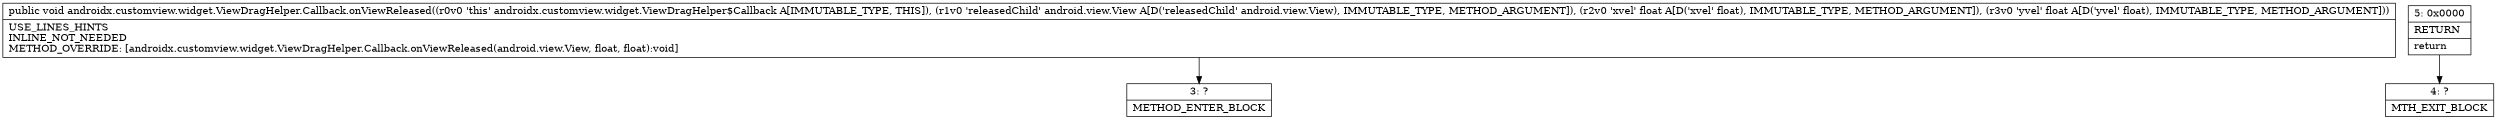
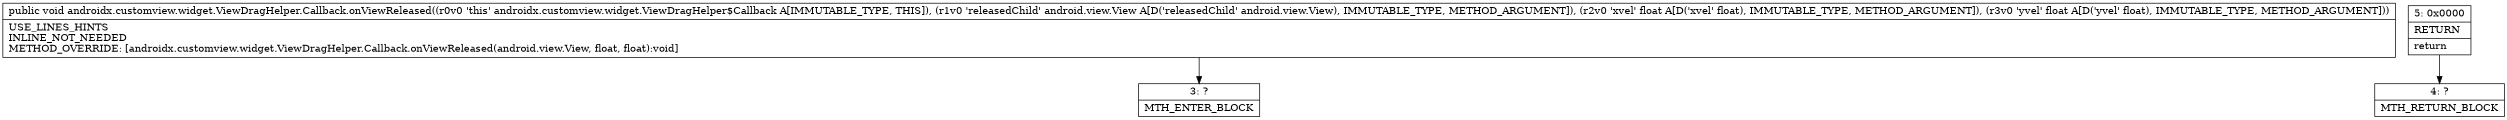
node "3: ?": text "METHOD_ENTER_BLOCK" -> "MTH_ENTER_BLOCK"
node "4: ?": text "MTH_EXIT_BLOCK" -> "MTH_RETURN_BLOCK"
